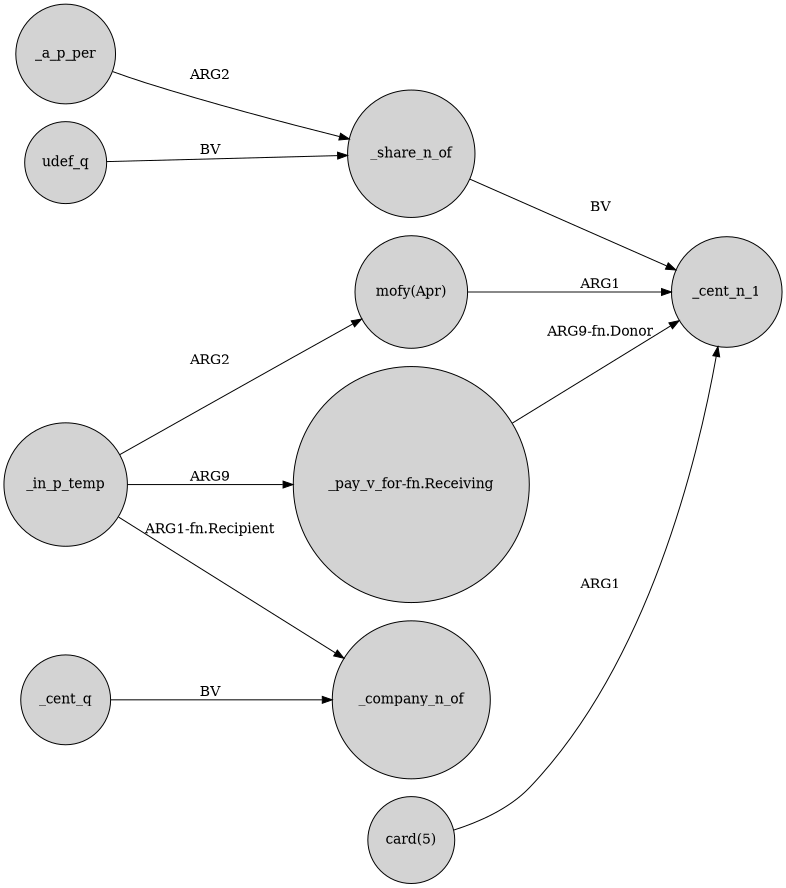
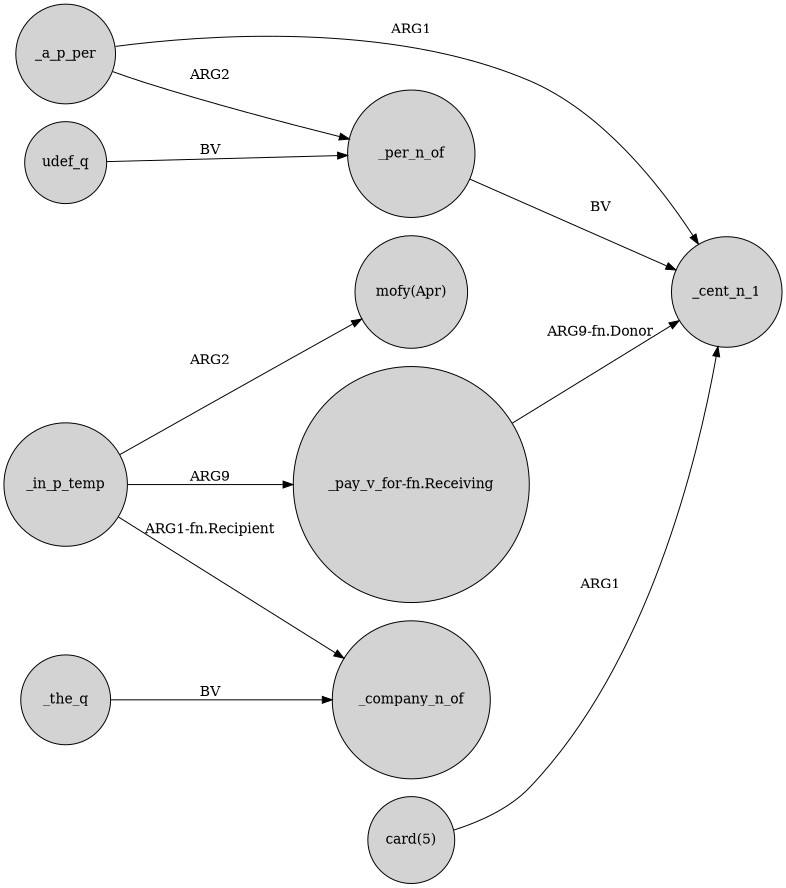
node "_share_n_of": label "_share_n_of" -> "_per_n_of"
edge "mofy(Apr)" -> "_cent_n_1": now "_a_p_per" -> "_cent_n_1"
node "_cent_q": label "_cent_q" -> "_the_q"
